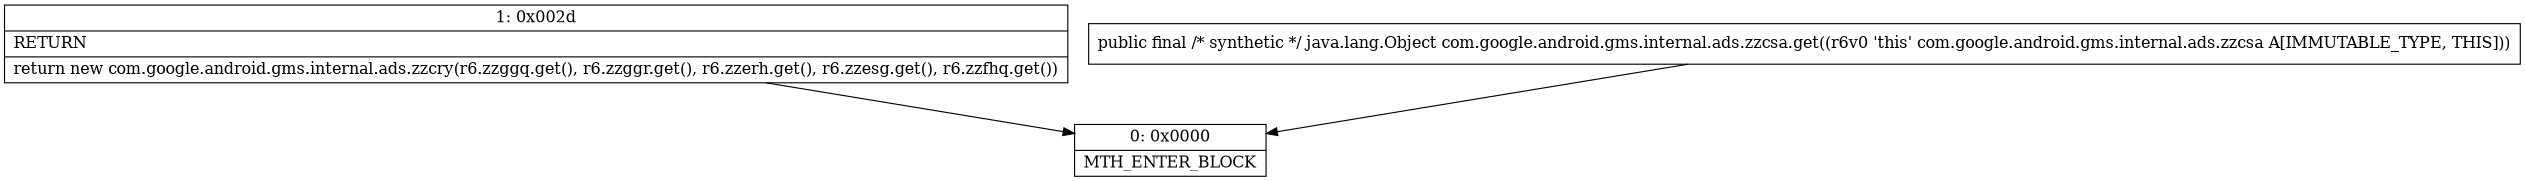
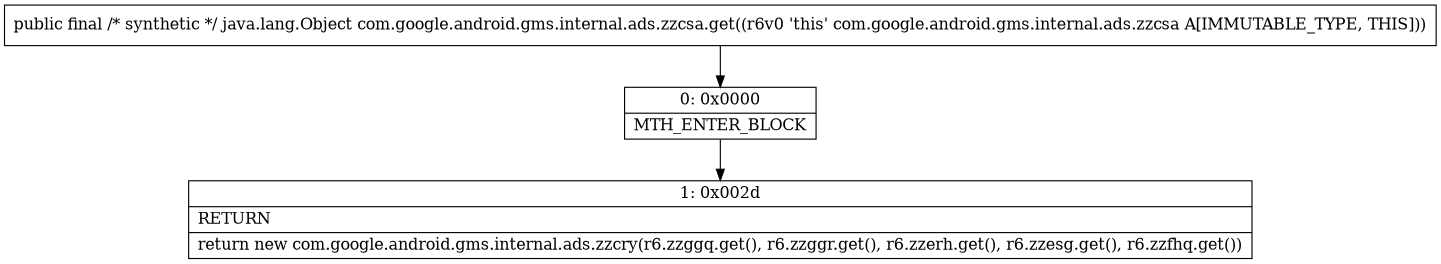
edge "1: 0x002d" -> "0: 0x0000": reversed
